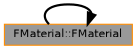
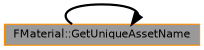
node "FMaterial::FMaterial": label "FMaterial::FMaterial" -> "FMaterial::GetUniqueAssetName"
